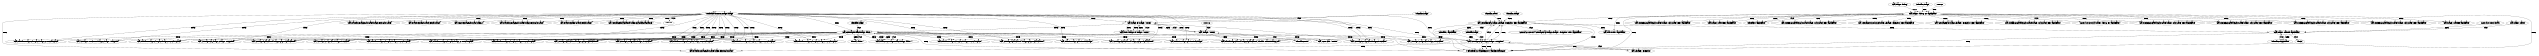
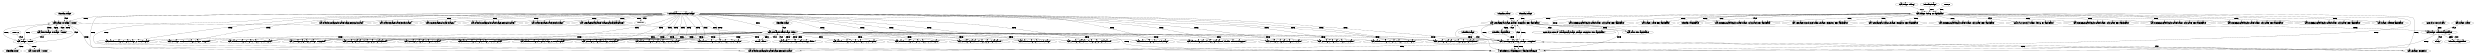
edge "(Identifier,NULL)" -> "(Call,(Image *) NULL)": now "(Call,assert(image != (Image *) NULL))" -> "(Call,(Image *) NULL)"
